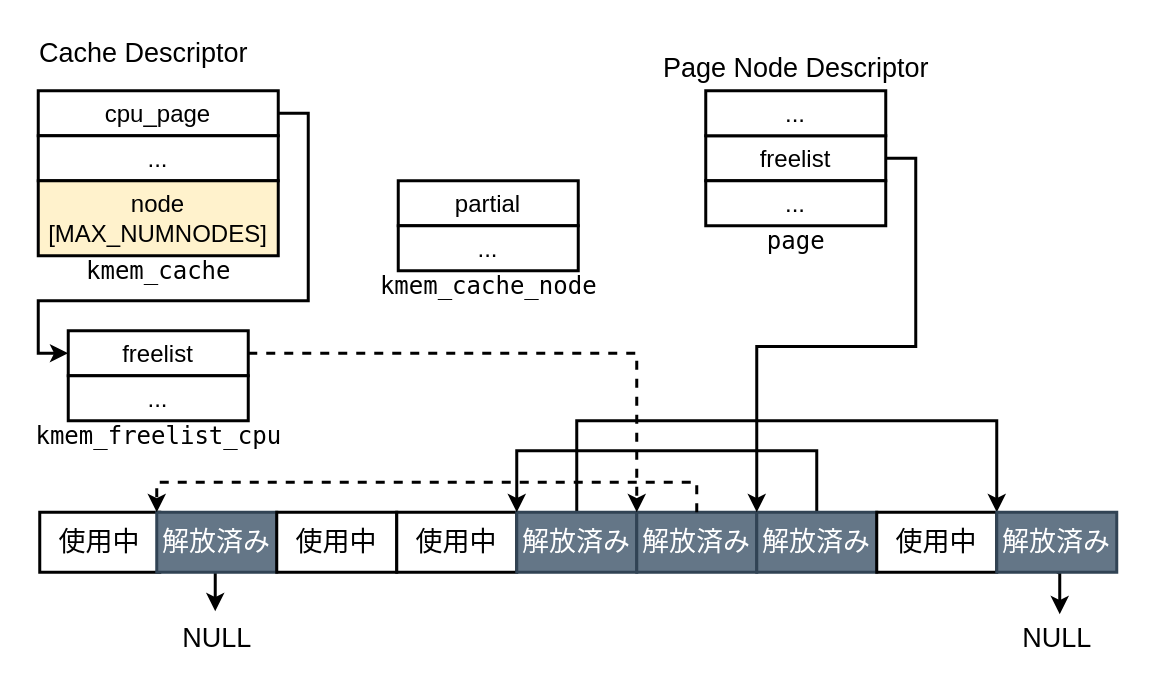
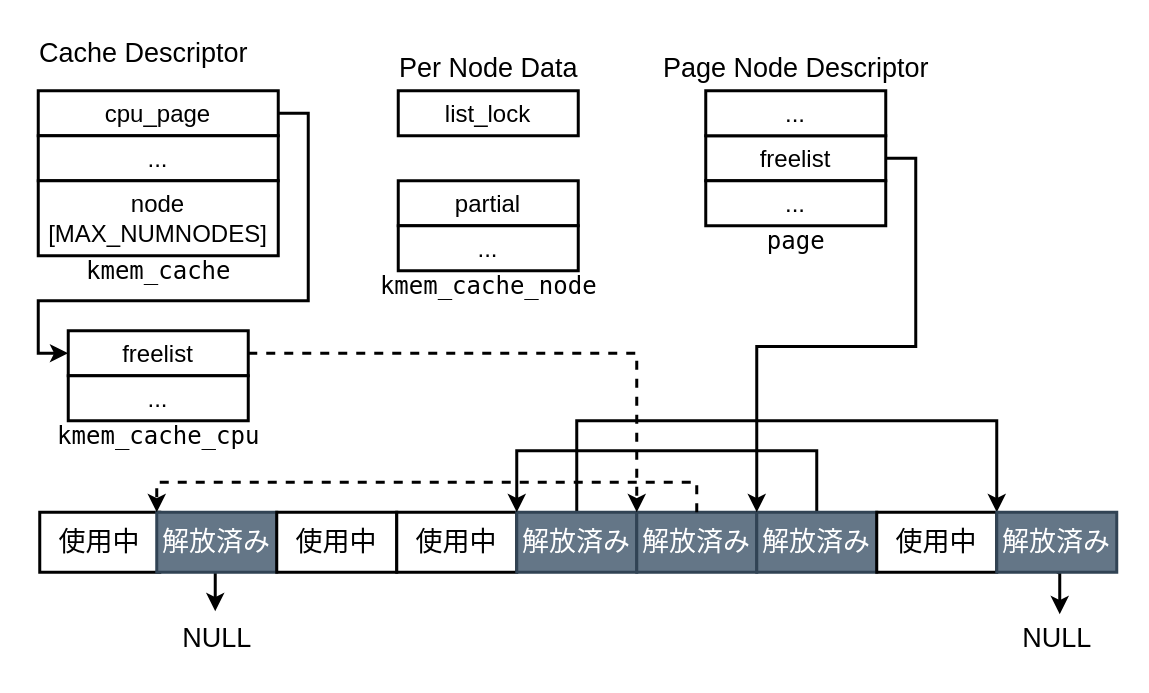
node "Per Node Data": added
node "list_lock": added
node "node [MAX_NUMNODES]": fillcolor #fff2cc -> #ffffff
node "kmem_freelist_cpu": label "kmem_freelist_cpu" -> "kmem_cache_cpu"
